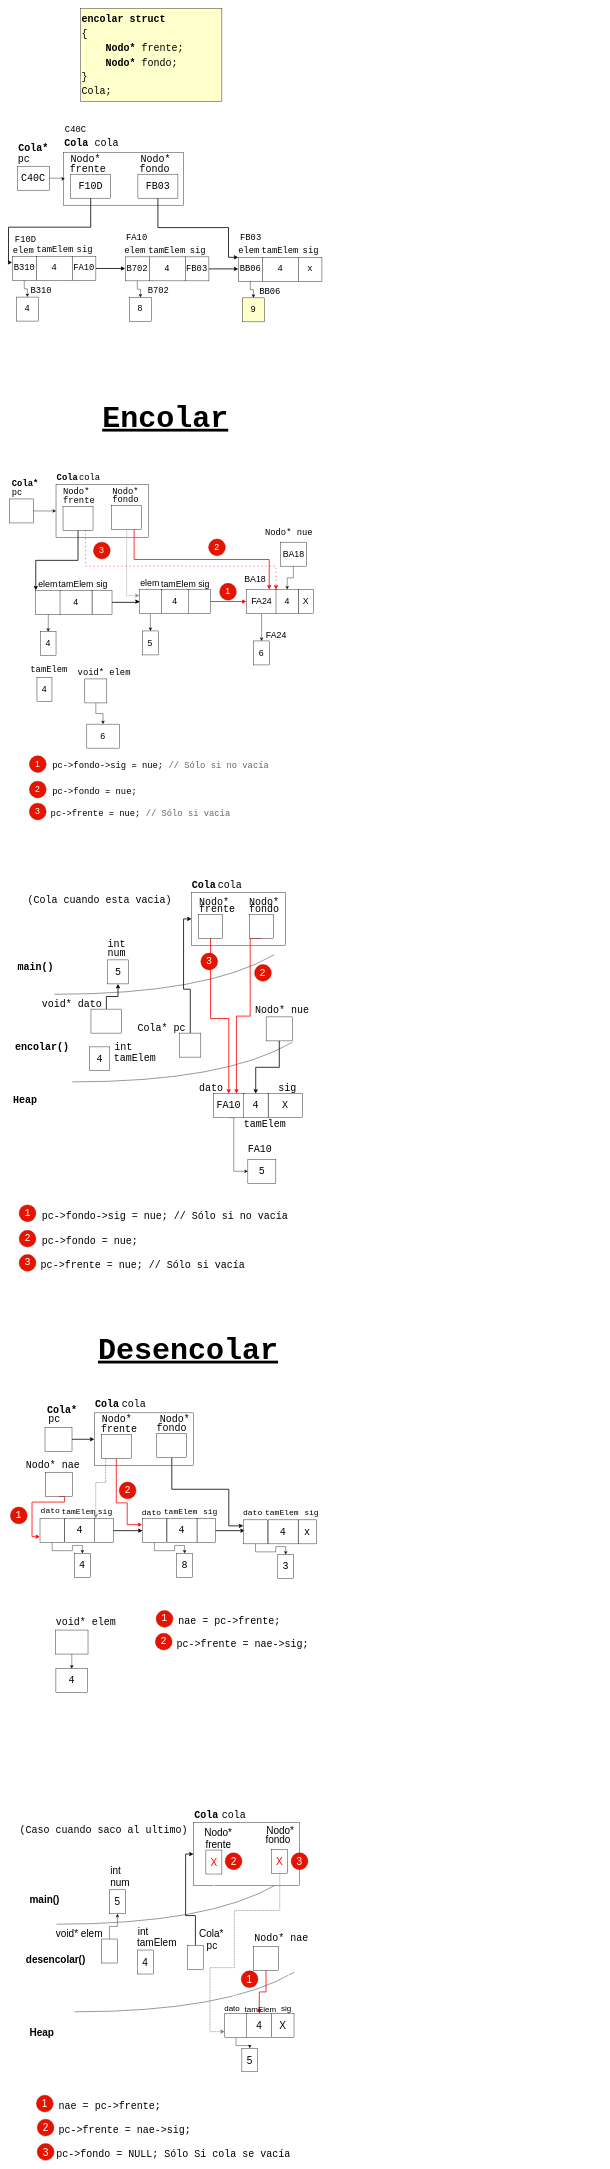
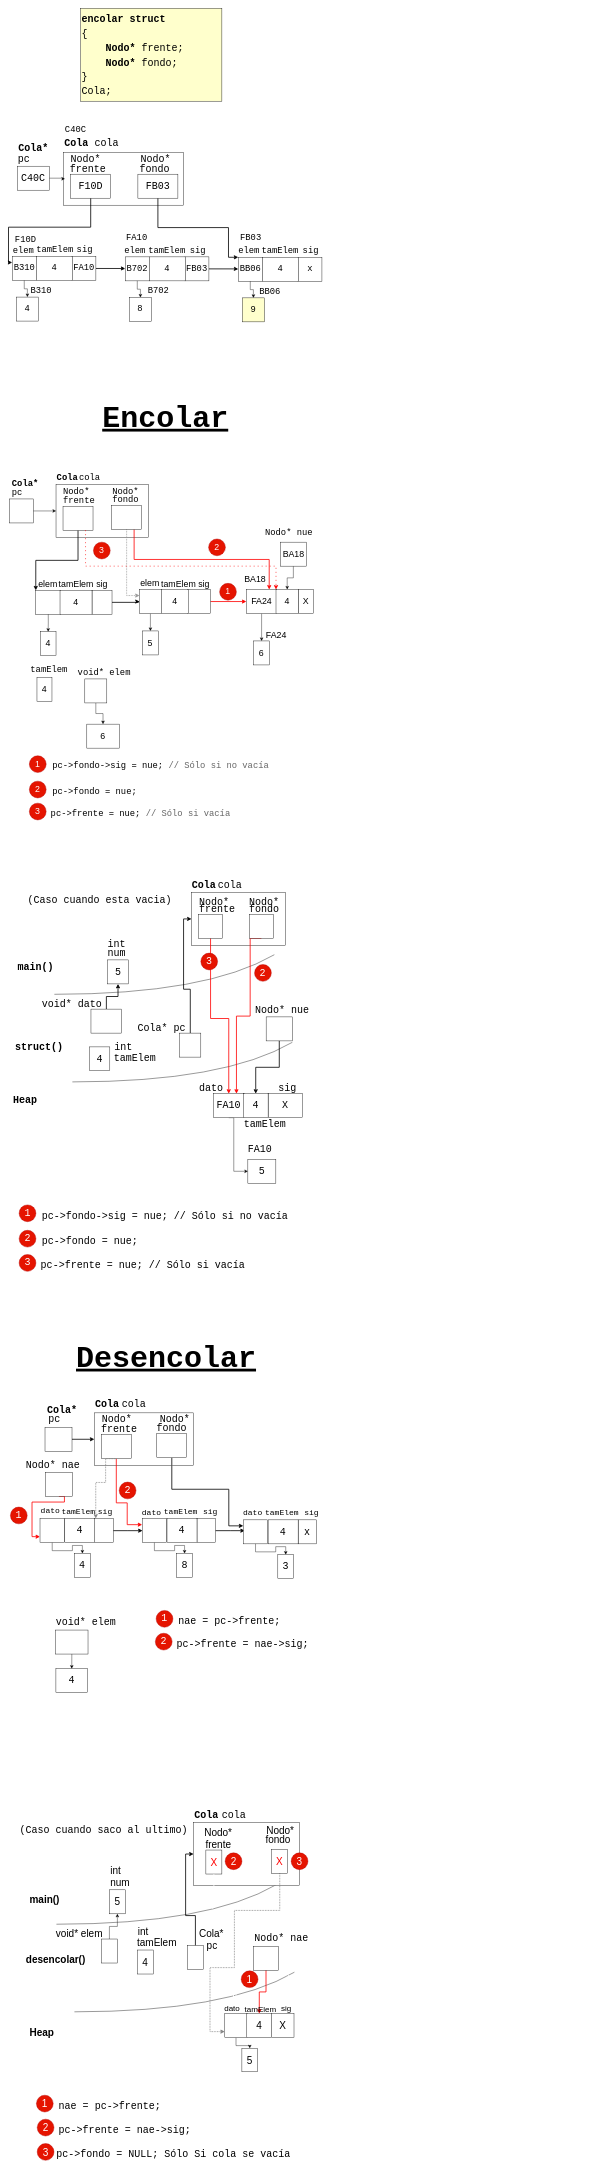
node "(Cola cuando esta vacia)": label "(Cola cuando esta vacia)" -> "(Caso cuando esta vacia)"
node "encolar()": label "encolar()" -> "struct()"
node "Desencolar": moved (188, 1351) -> (166, 1359)
